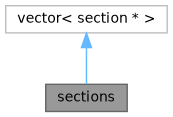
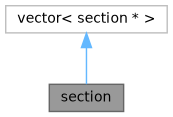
node "sections": label "sections" -> "section"
